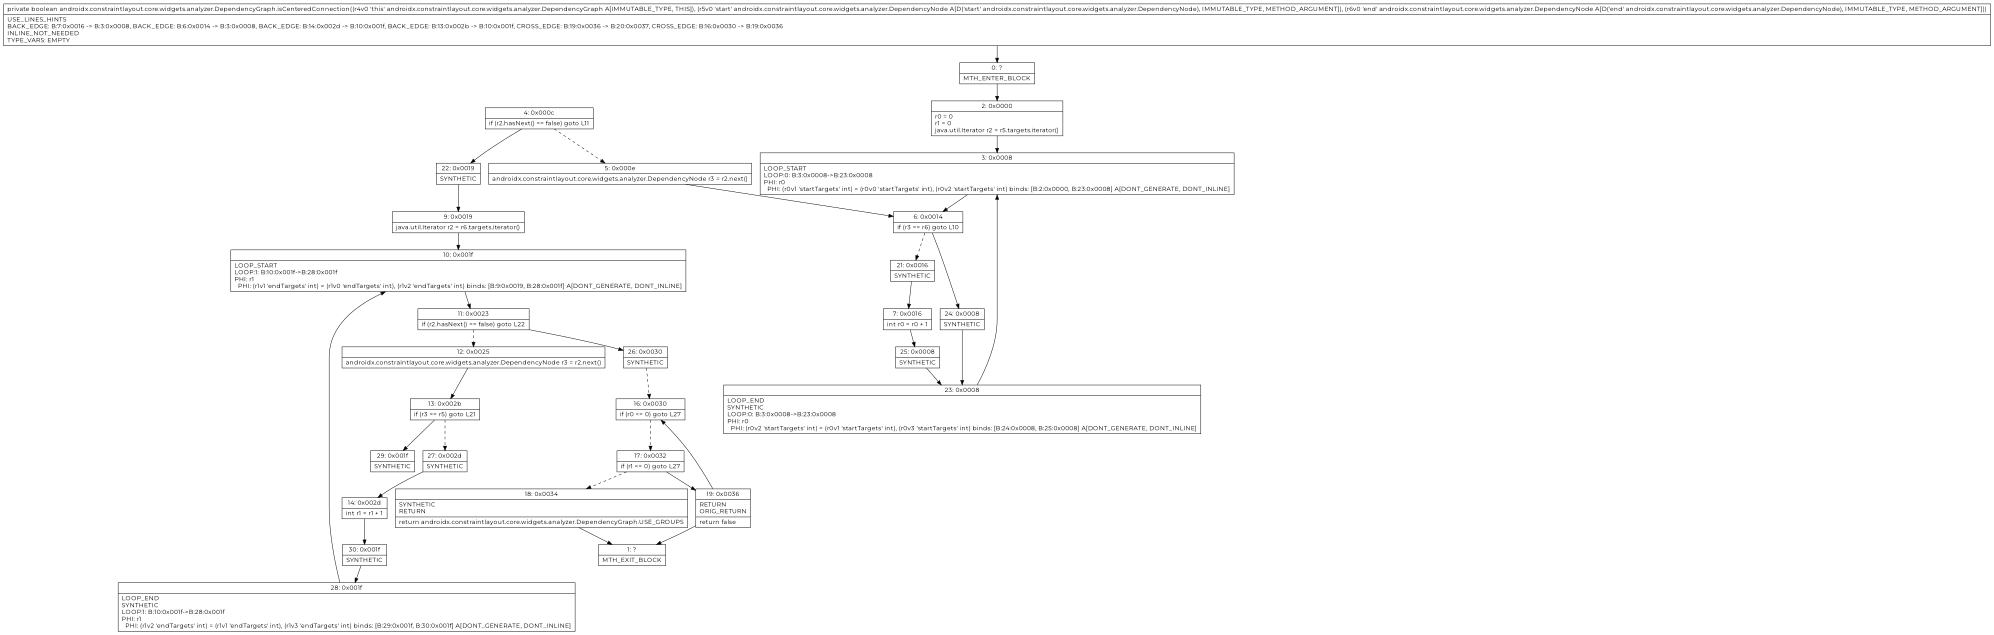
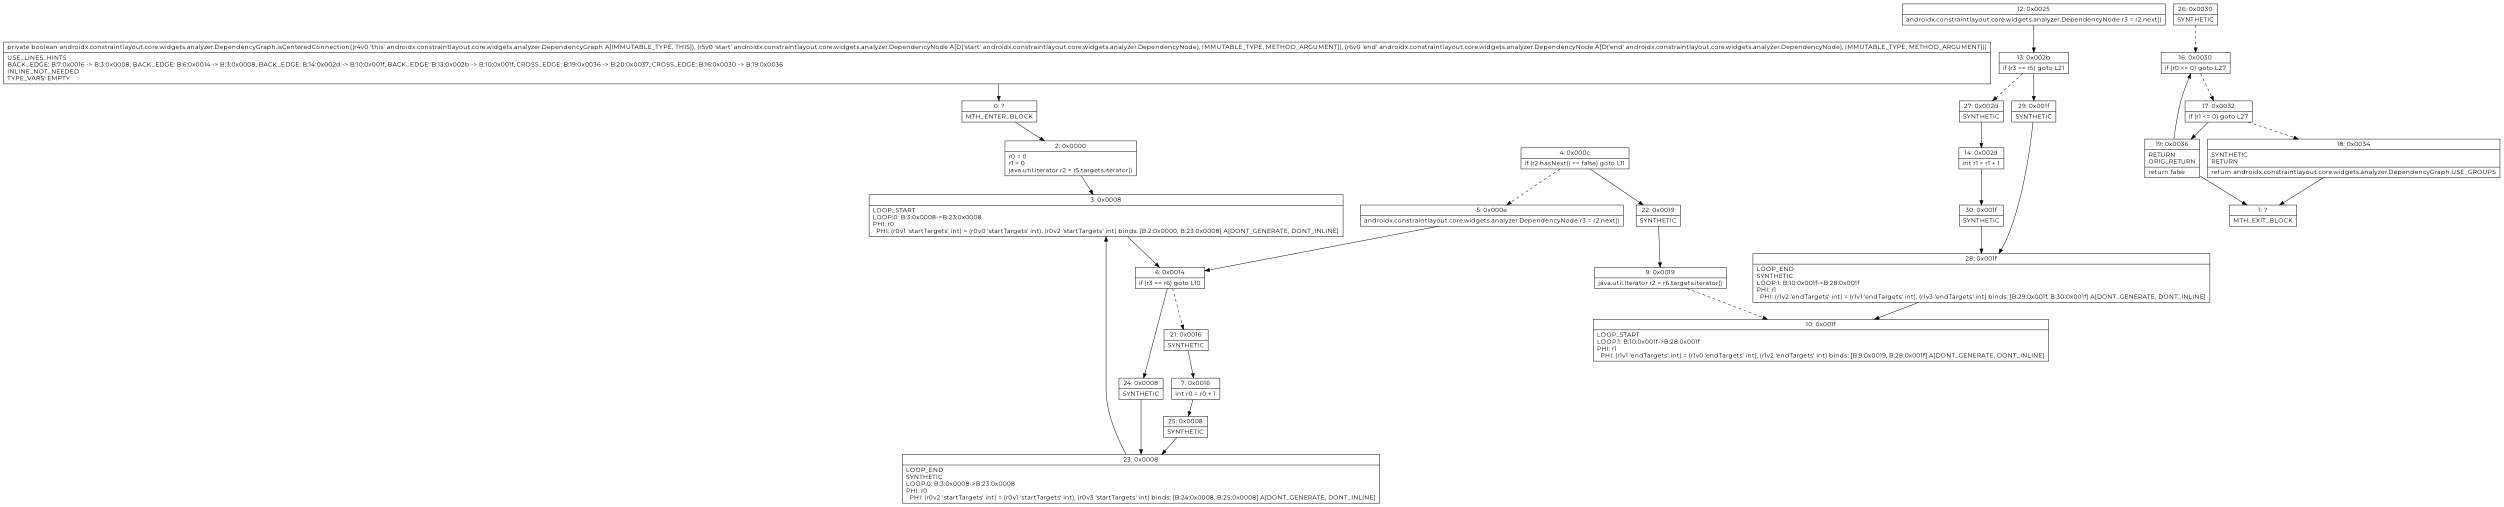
edge "29: 0x001f" -> "28: 0x001f": added
edge "9: 0x0019" -> "10: 0x001f": style solid -> dashed
node "11: 0x0023": removed
